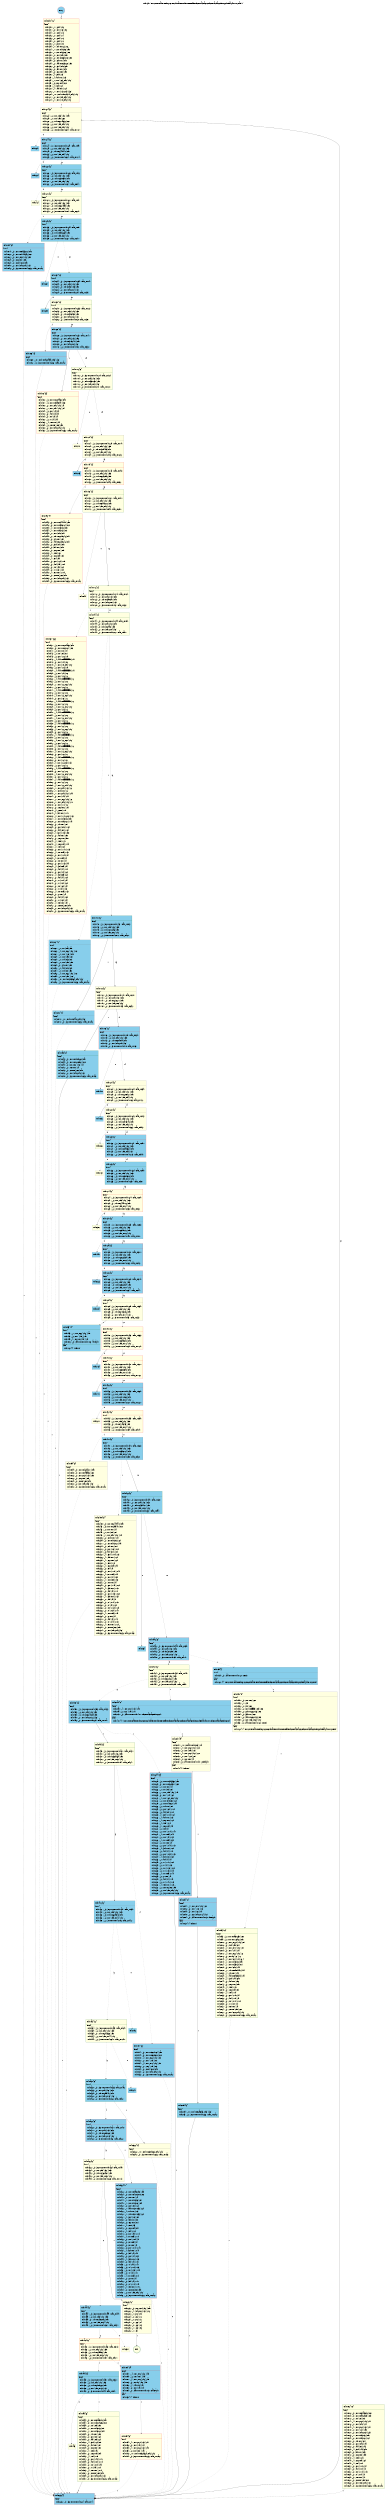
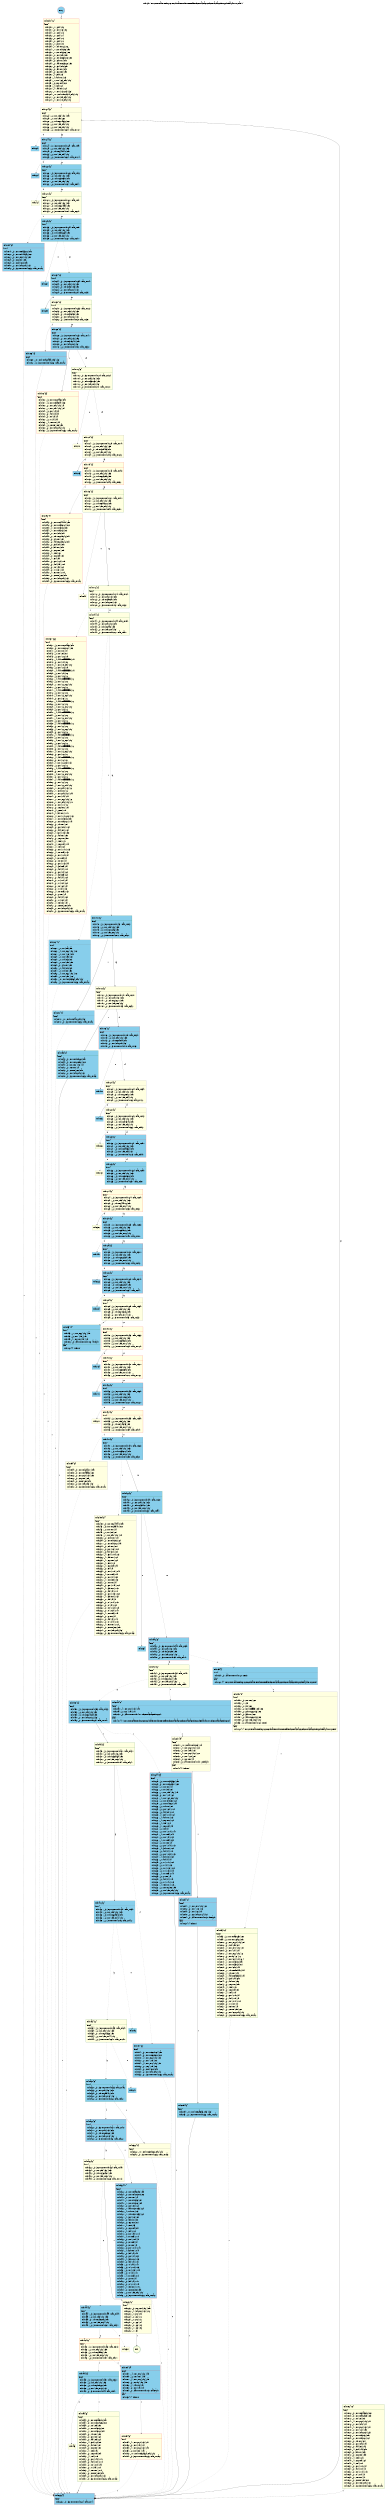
edge "0x401624 [32]" -> "0x401644 [28]": added, label "22"
